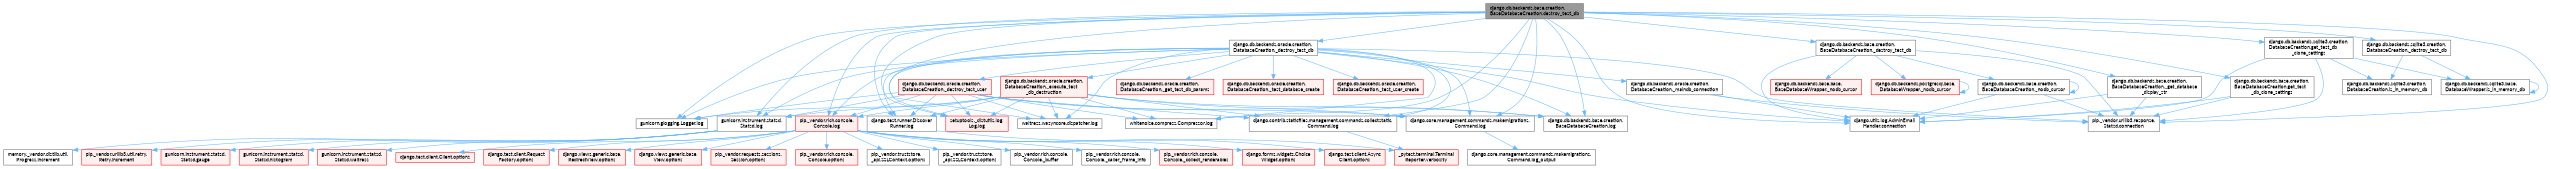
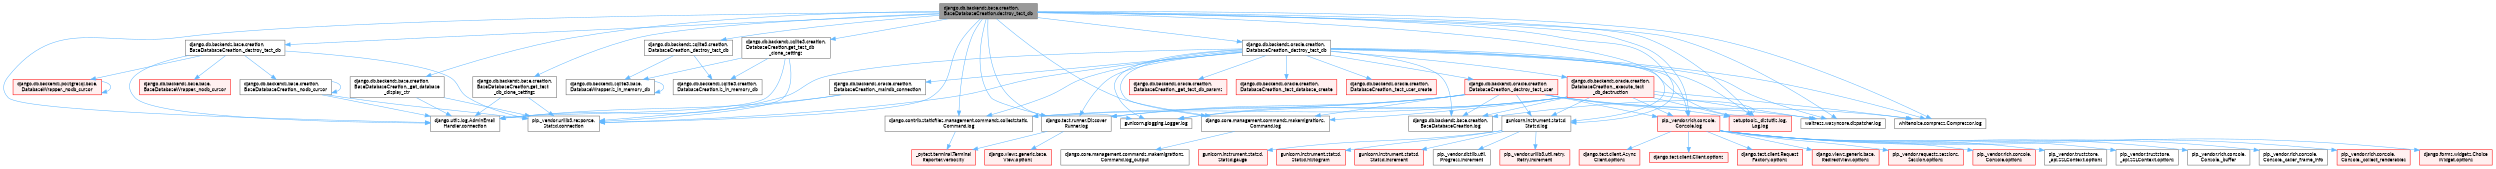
edge "pip._vendor.rich.console. Console.log" -> "django.views.generic.base. View.options": now "django.test.runner.Discover Runner.log" -> "django.views.generic.base. View.options"
node "memory._vendor.distlib.util. Progress.increment": label "memory._vendor.distlib.util. Progress.increment" -> "pip._vendor.distlib.util. Progress.increment"
node "gunicorn.instrument.statsd. Statsd.waitress": label "gunicorn.instrument.statsd. Statsd.waitress" -> "gunicorn.instrument.statsd. Statsd.increment"
